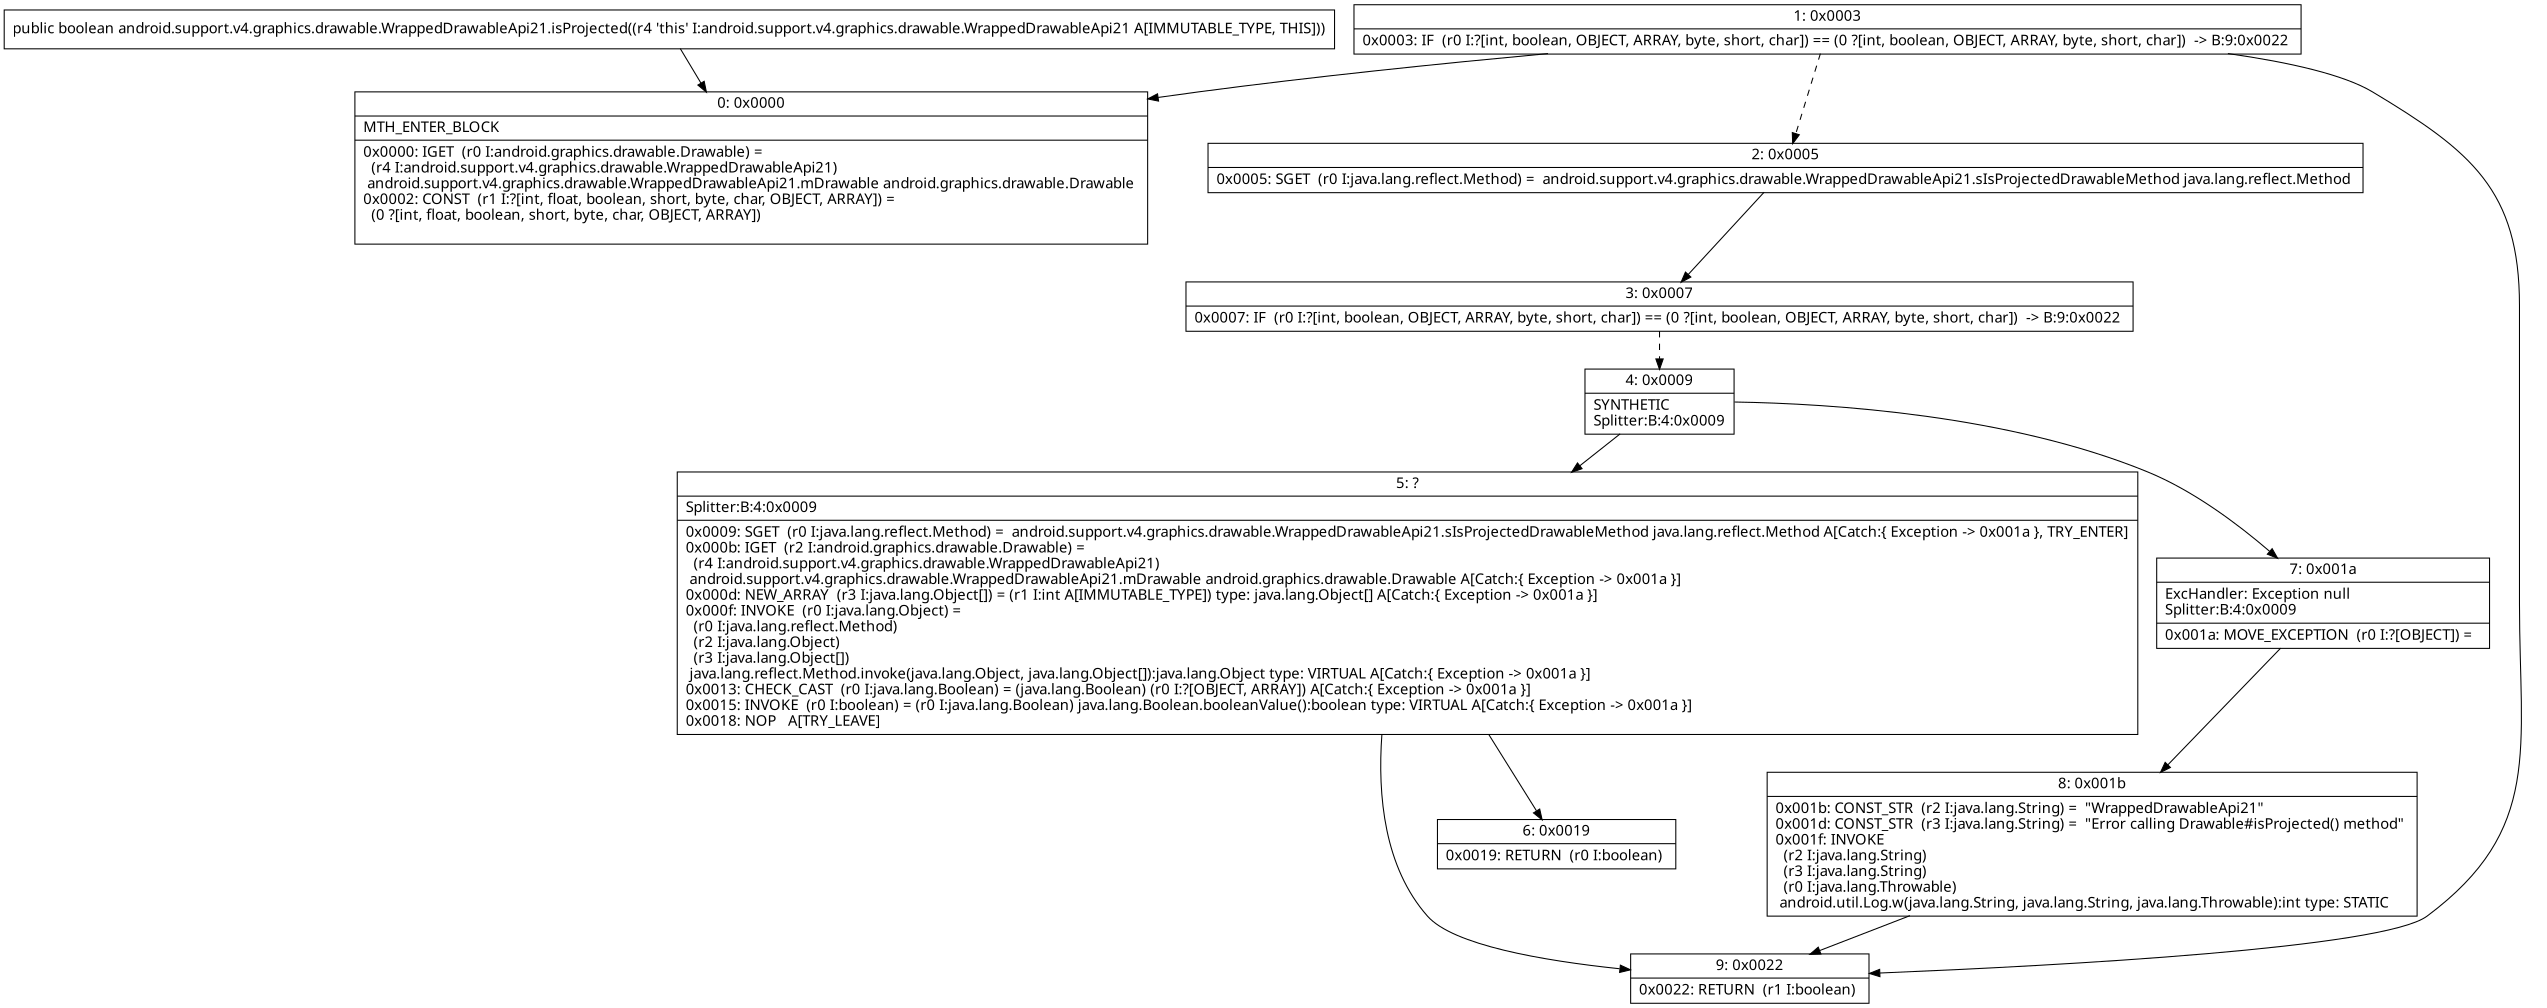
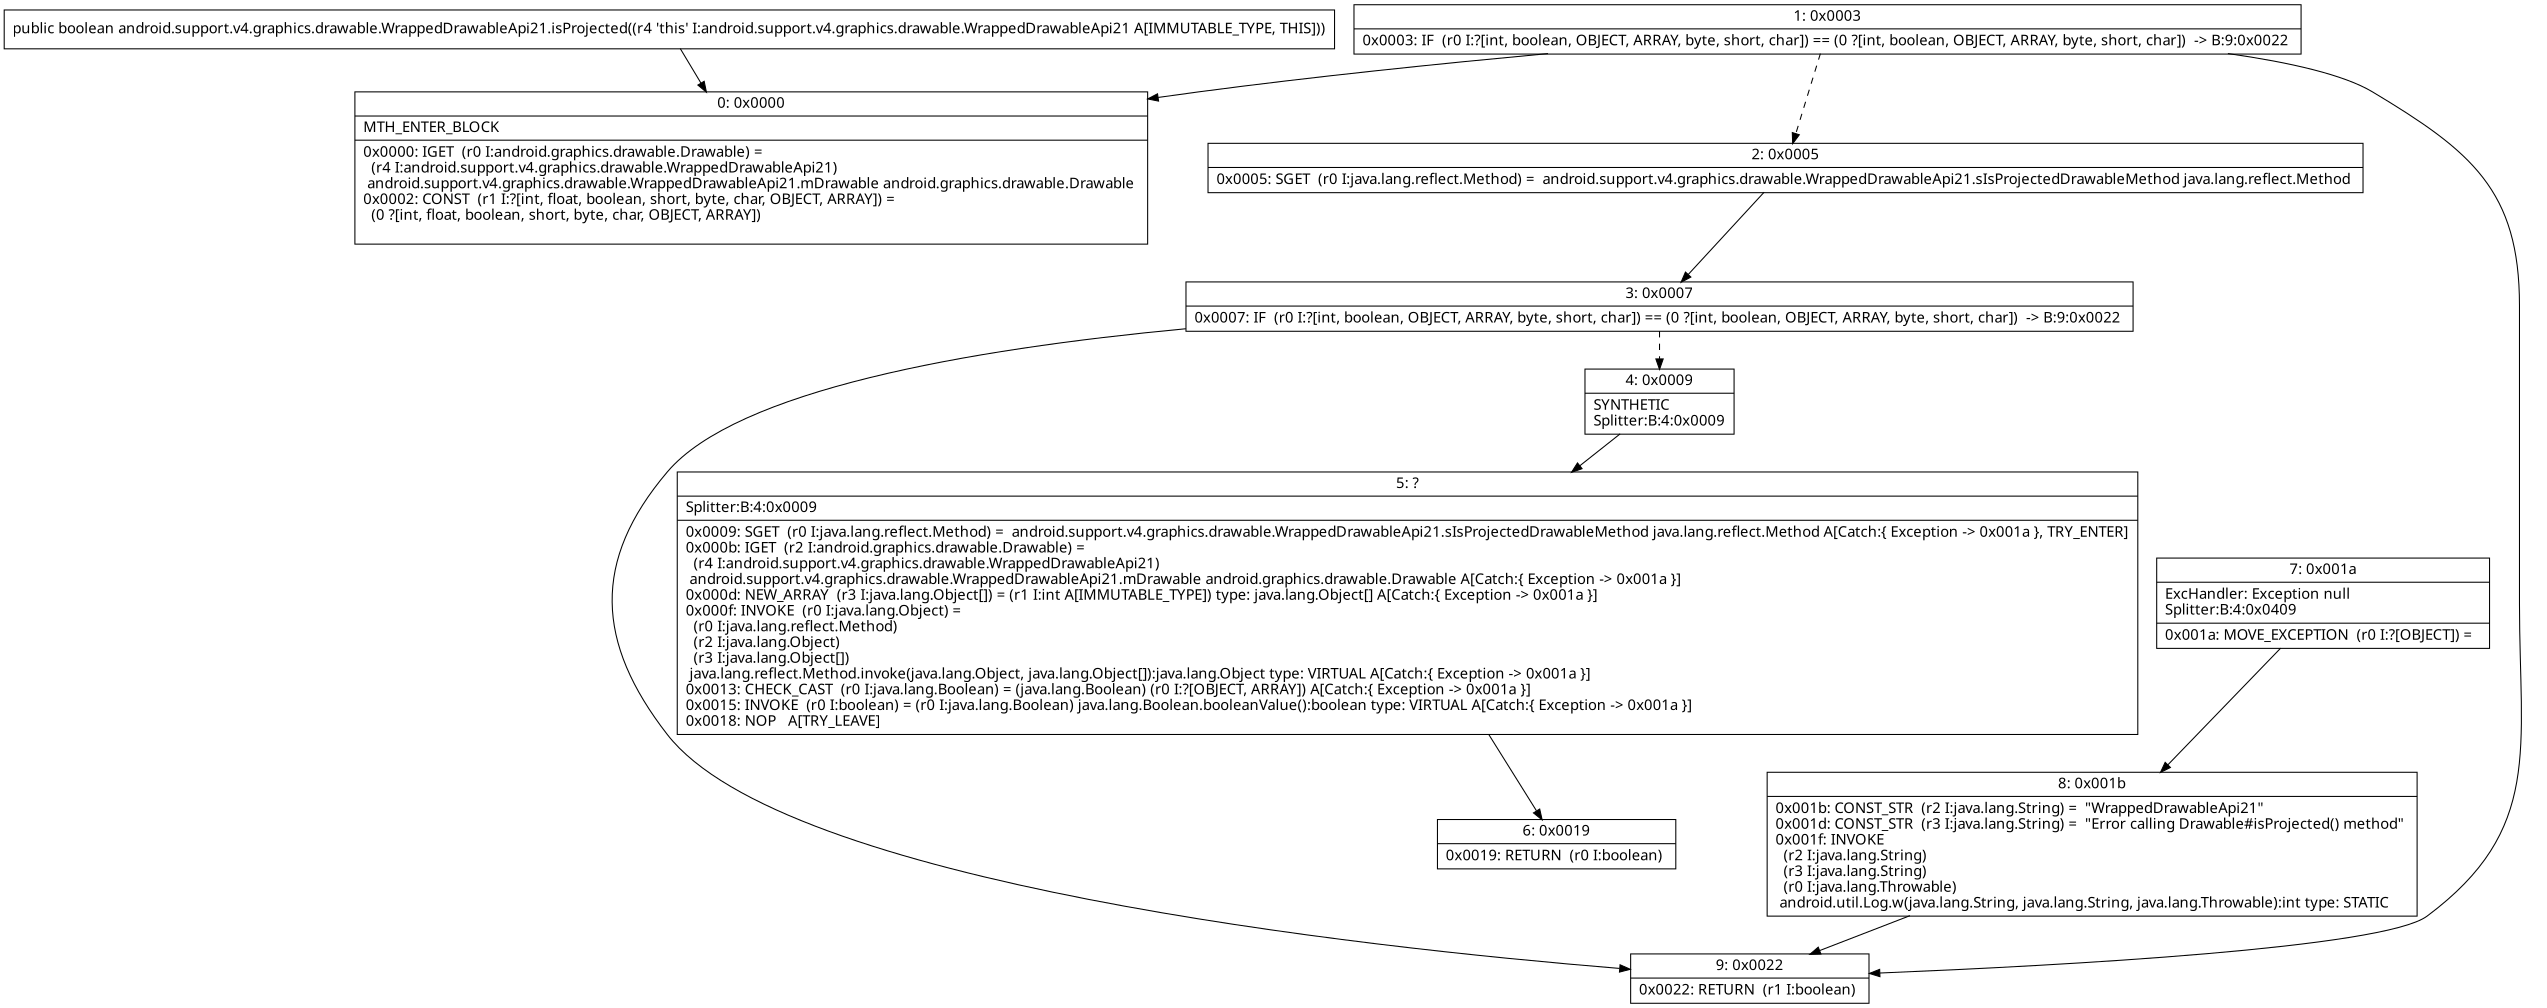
edge "4: 0x0009" -> "7: 0x001a": removed
node "7: 0x001a": text "Splitter:B:4:0x0009" -> "Splitter:B:4:0x0409"
edge "5: ?" -> "9: 0x0022": now "3: 0x0007" -> "9: 0x0022"
